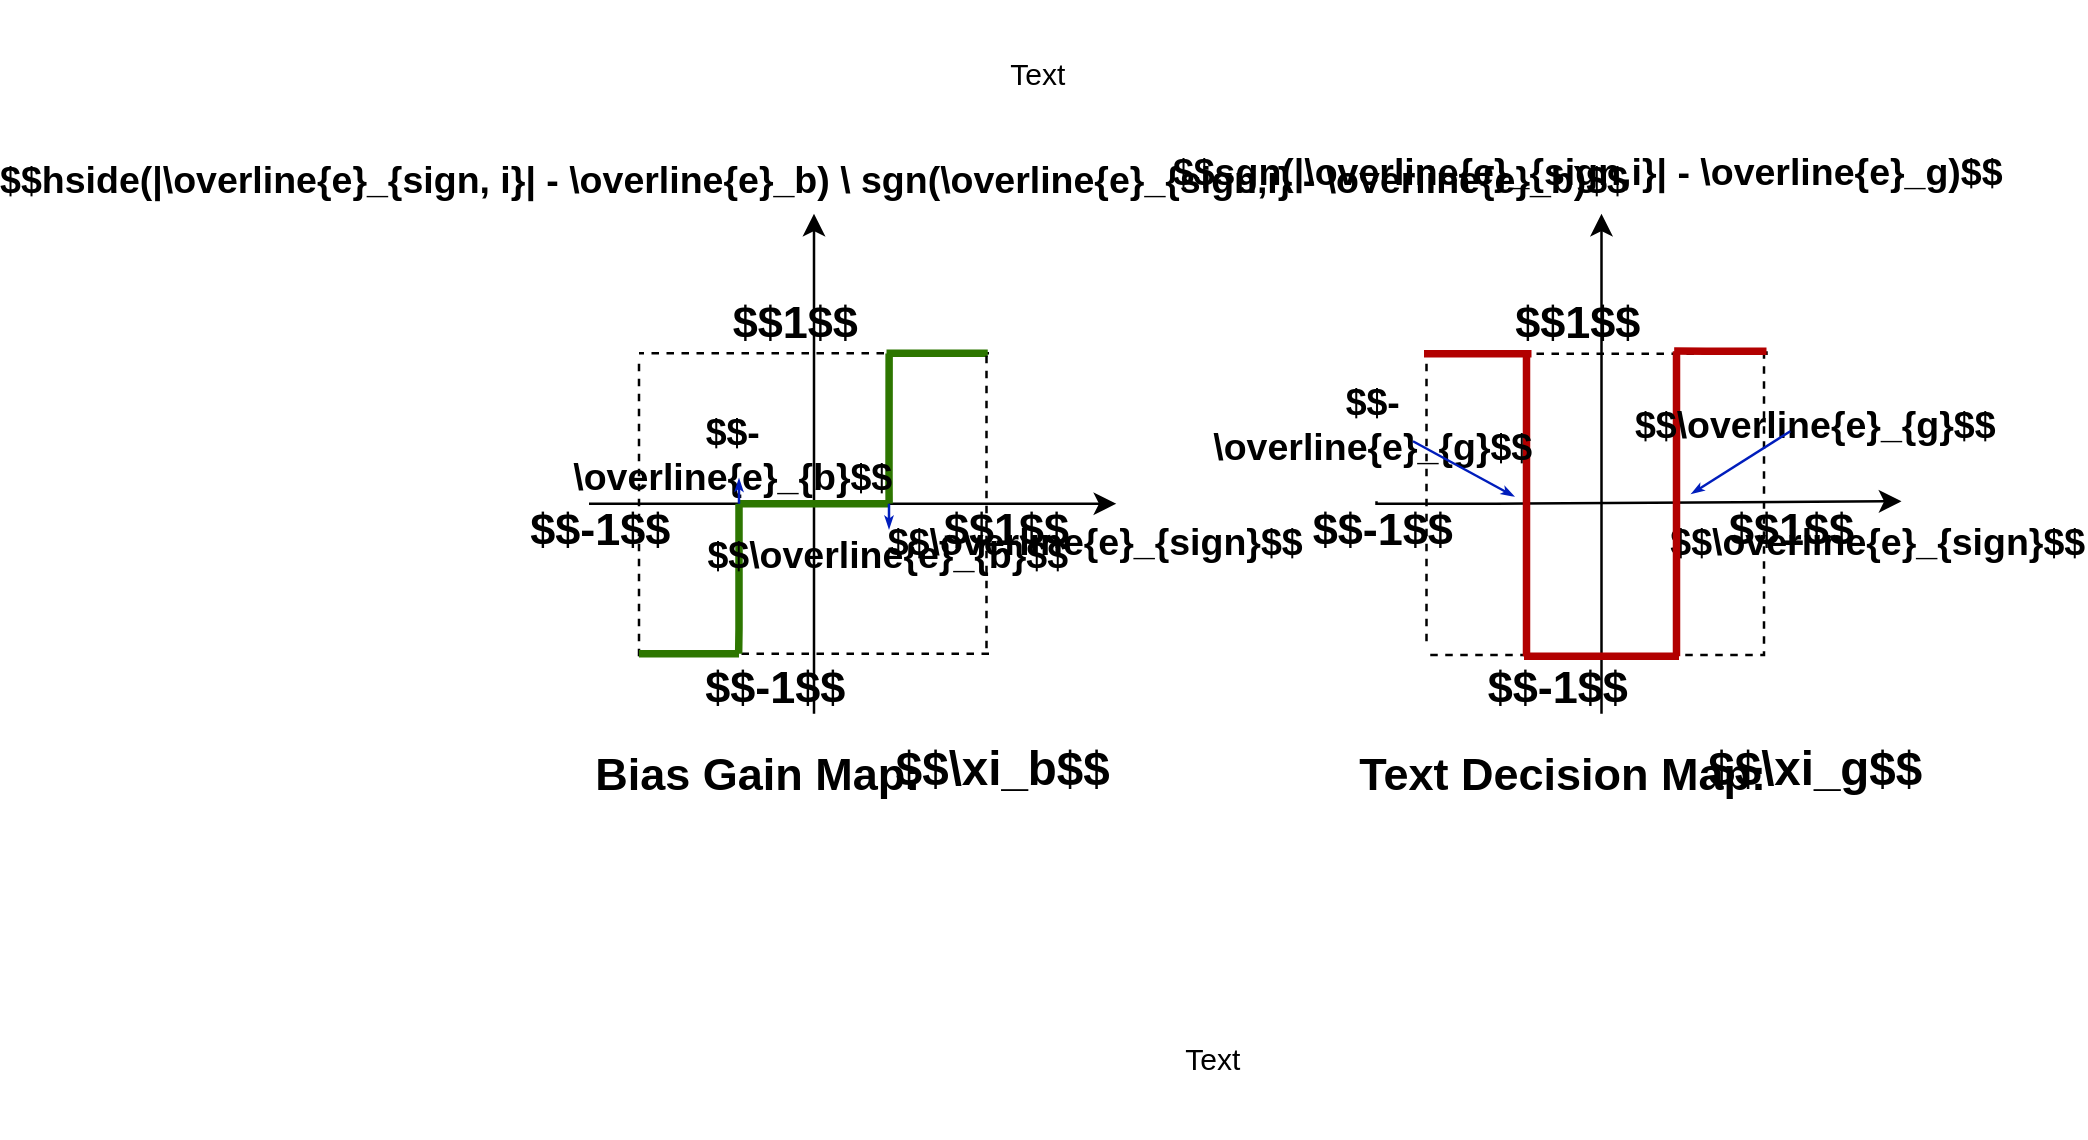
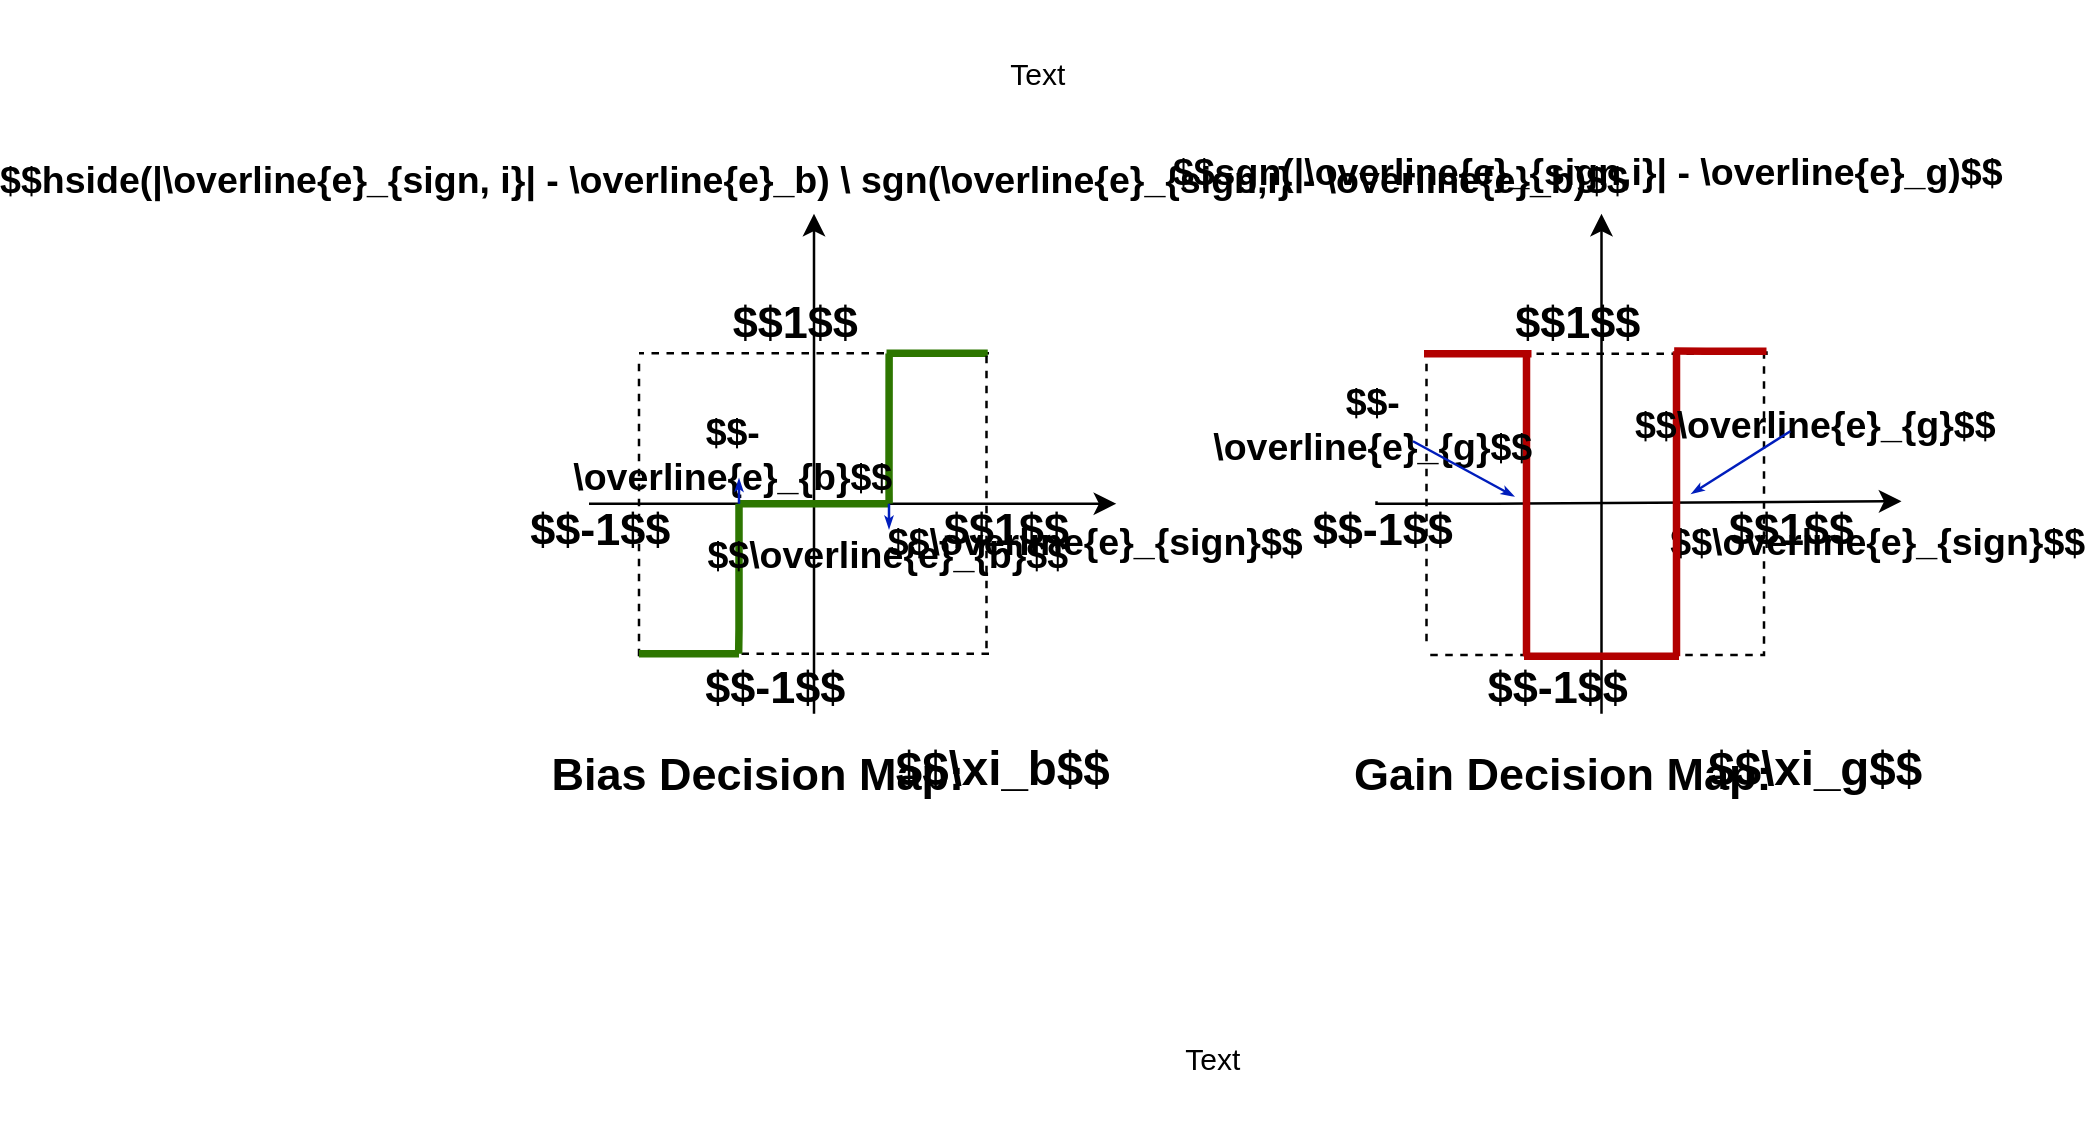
node "Bias Gain Map:": label "Bias Gain Map:" -> "Bias Decision Map:"
node "Text Decision Map:": label "Text Decision Map:" -> "Gain Decision Map:"
